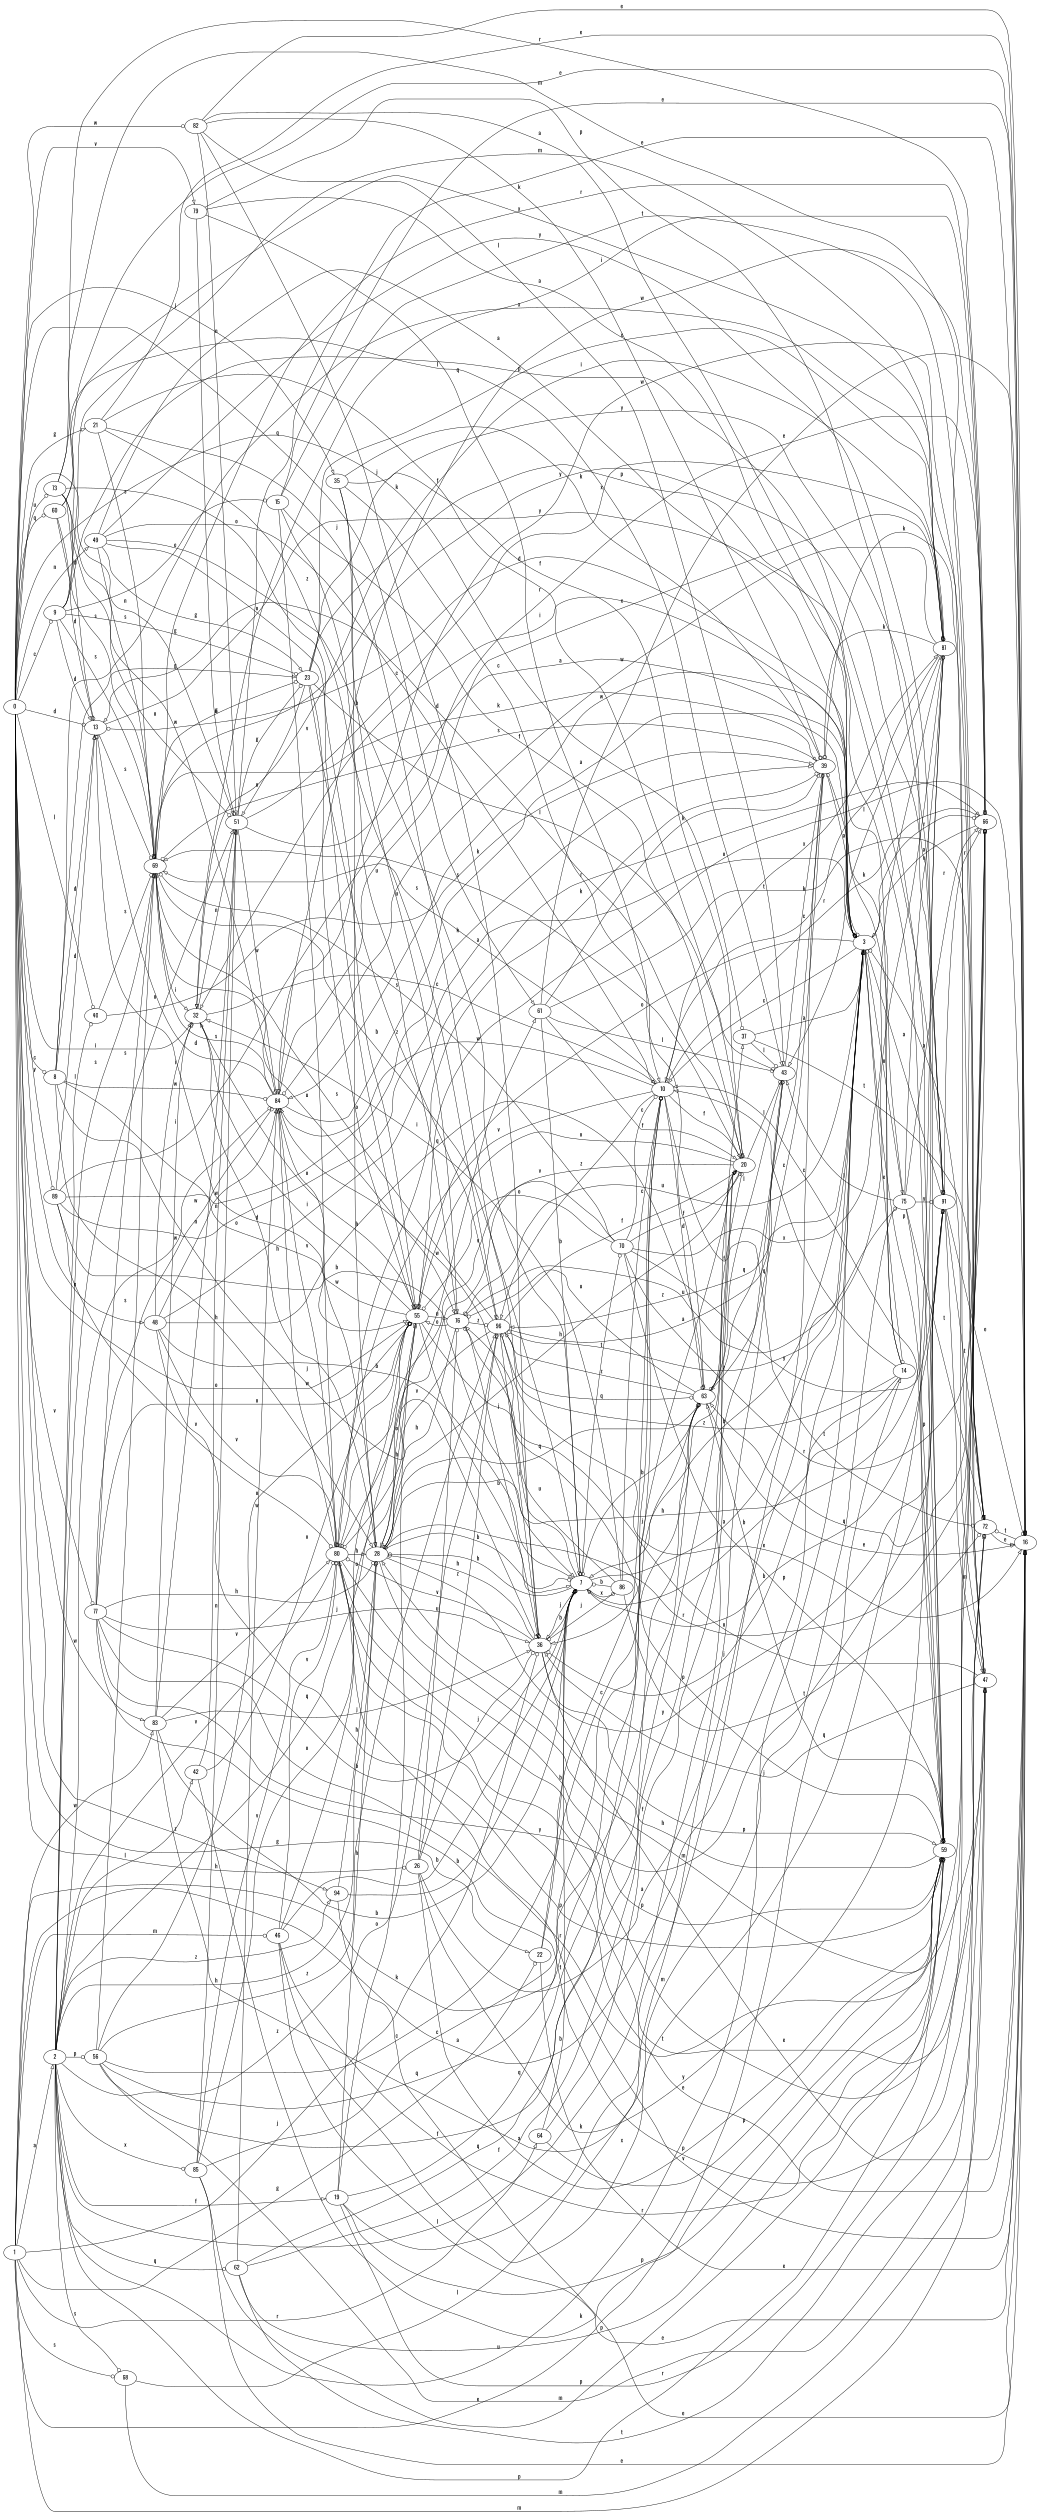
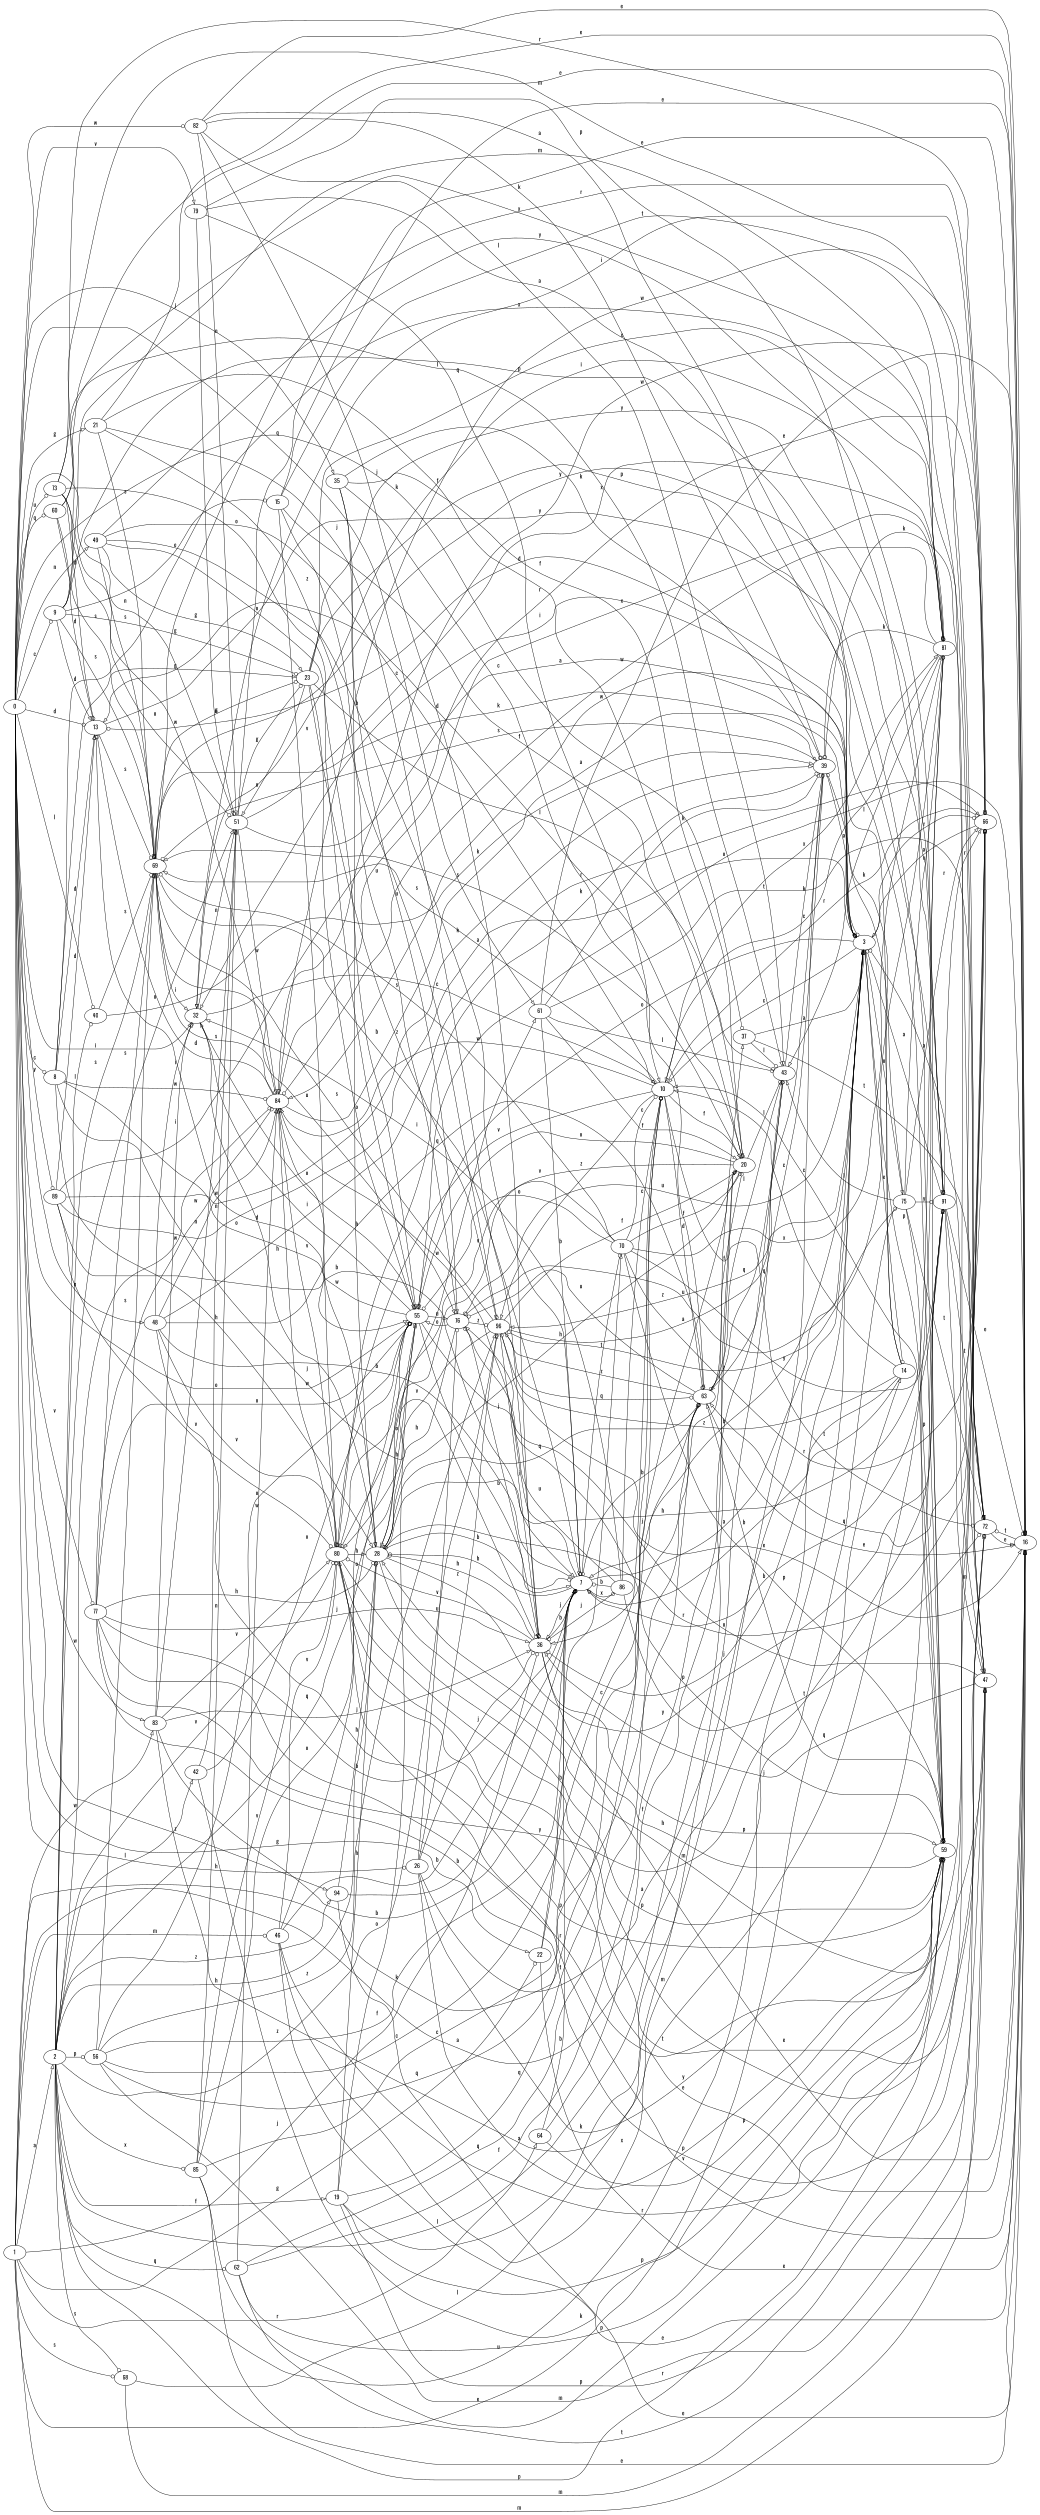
edge "49" -> "3": removed, label "a"
edge "96" -> "80": arrowhead odot -> onormal
edge "56" -> "20": now "56" -> "70"
